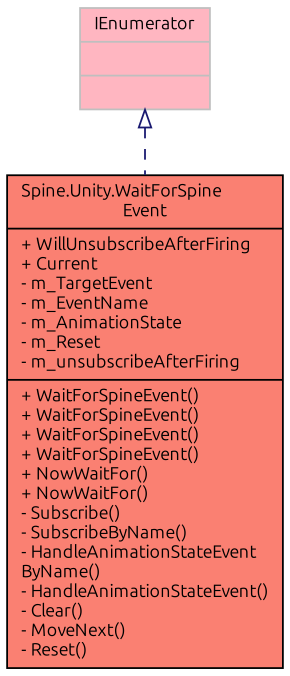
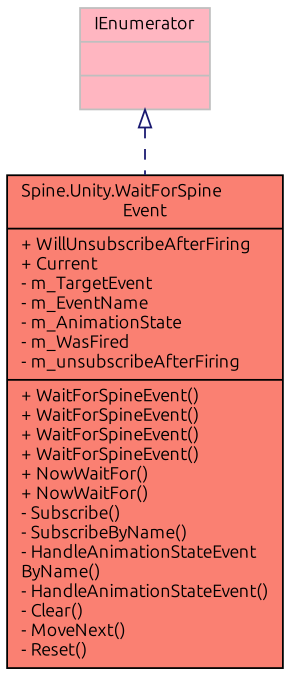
node "Spine.Unity.WaitForSpine": text "- m_Reset" -> "- m_WasFired"
